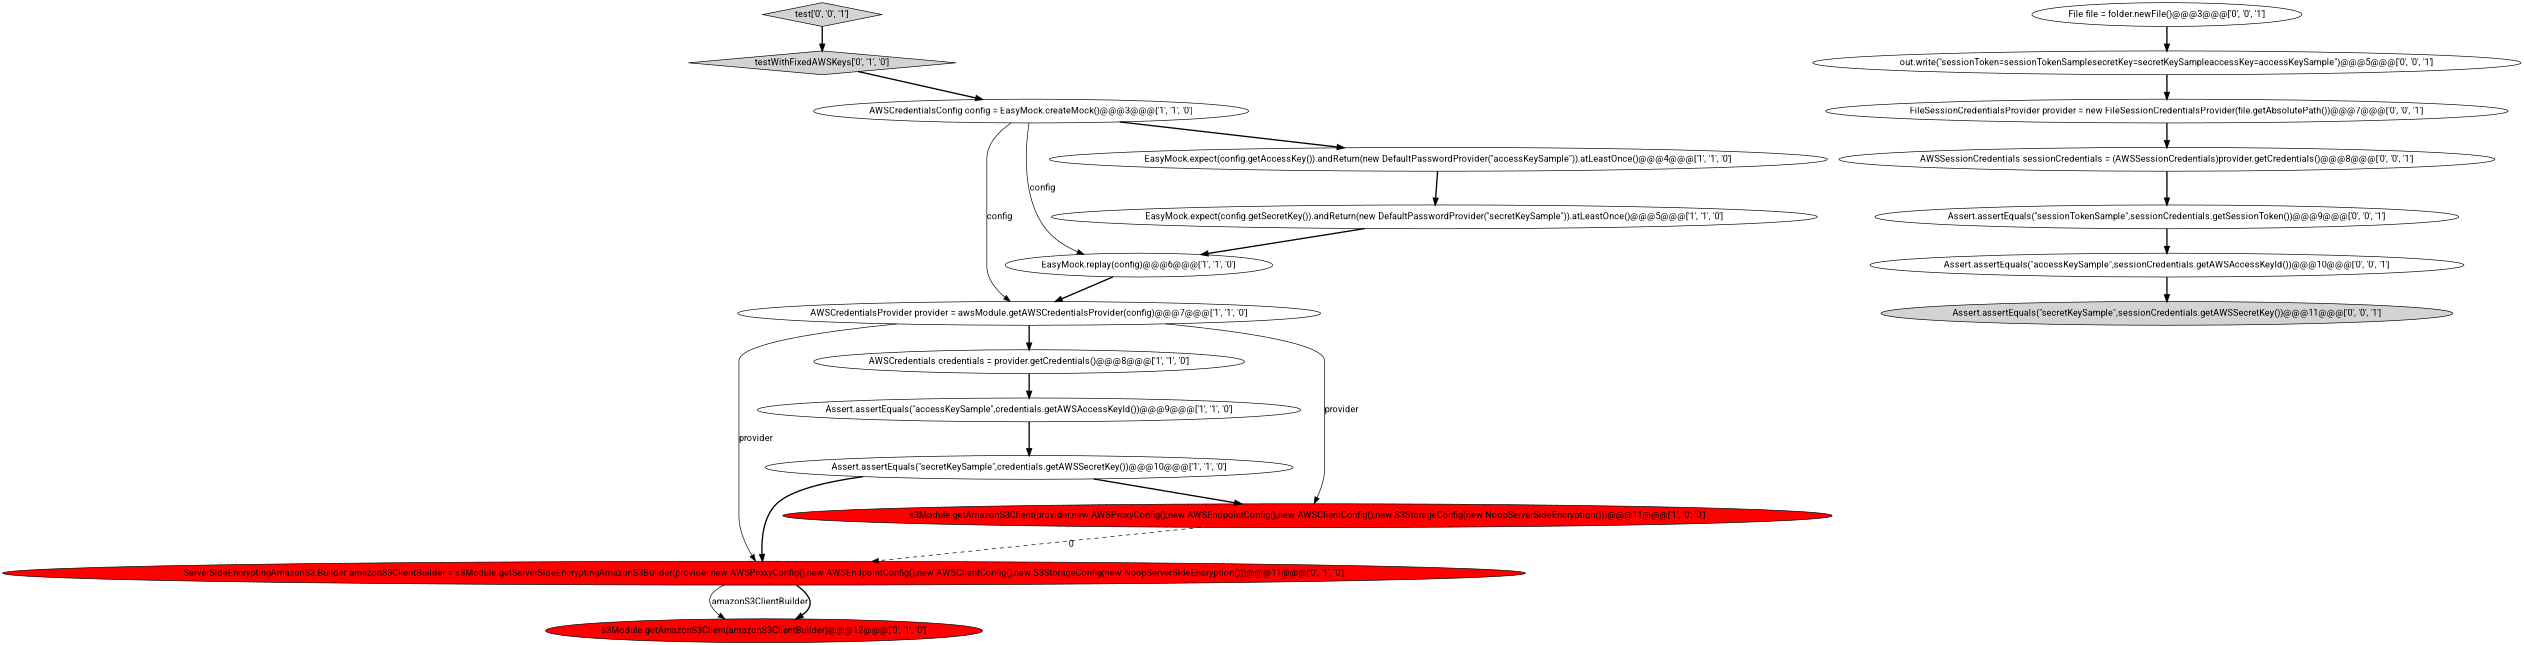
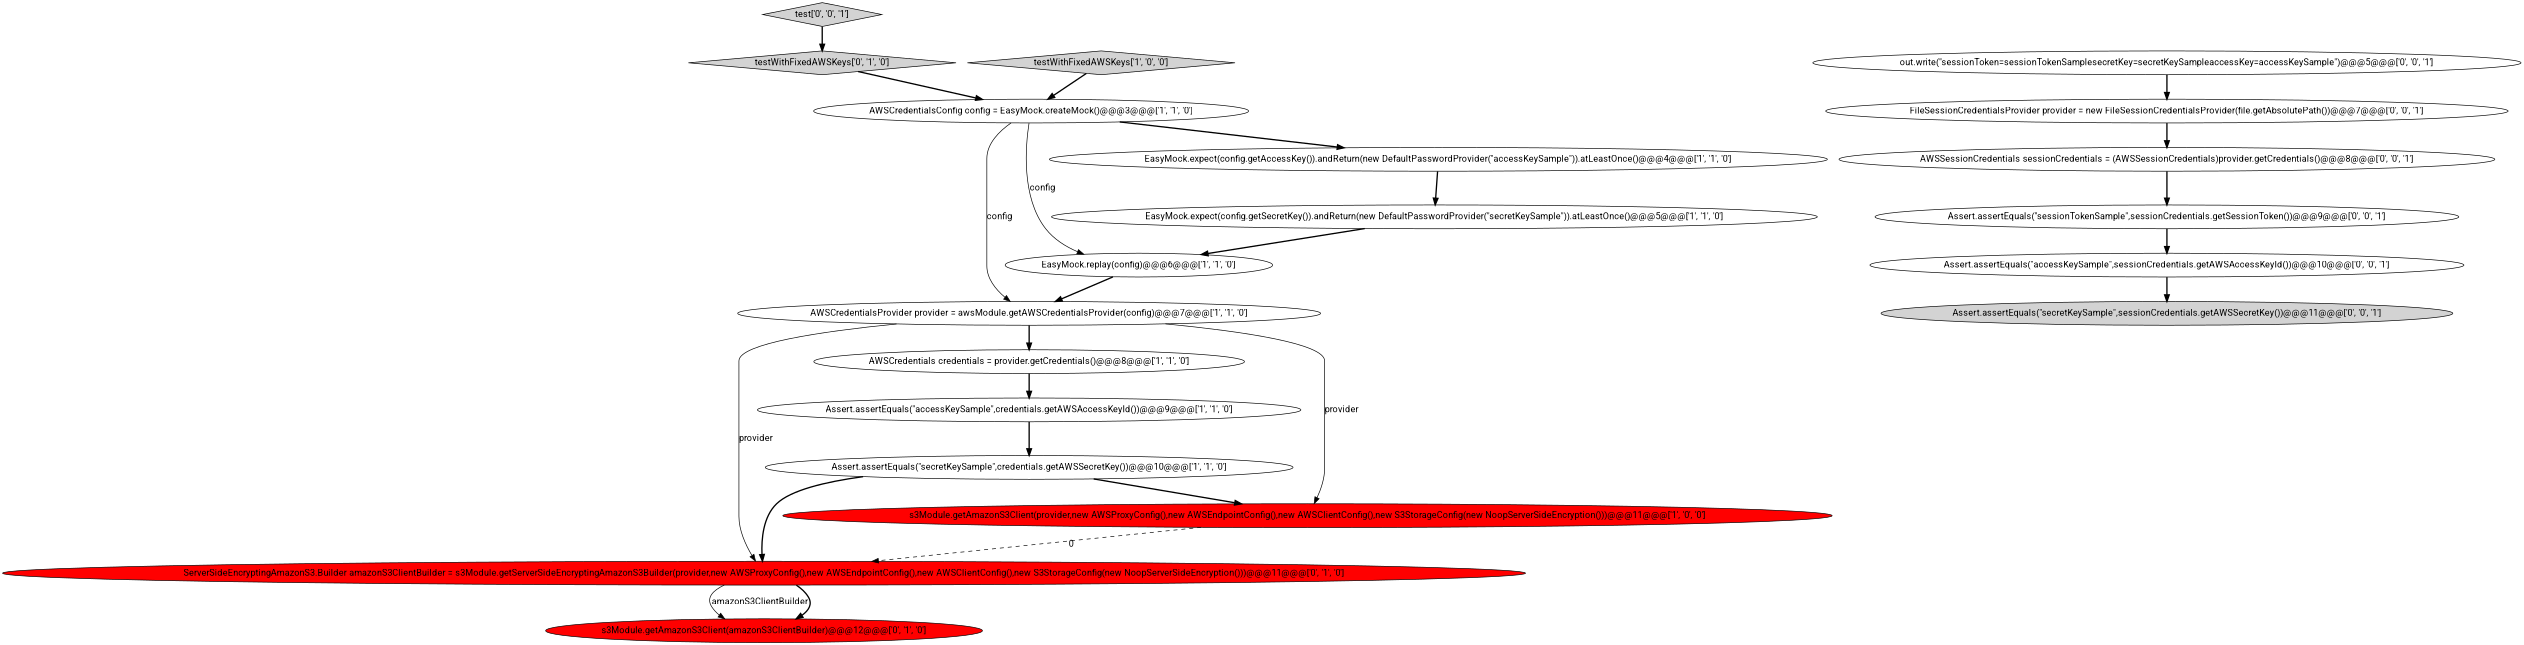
node "File file = folder.newFile()@@@3@@@['0', '0', '1']": removed
node "testWithFixedAWSKeys['1', '0', '0']": added
